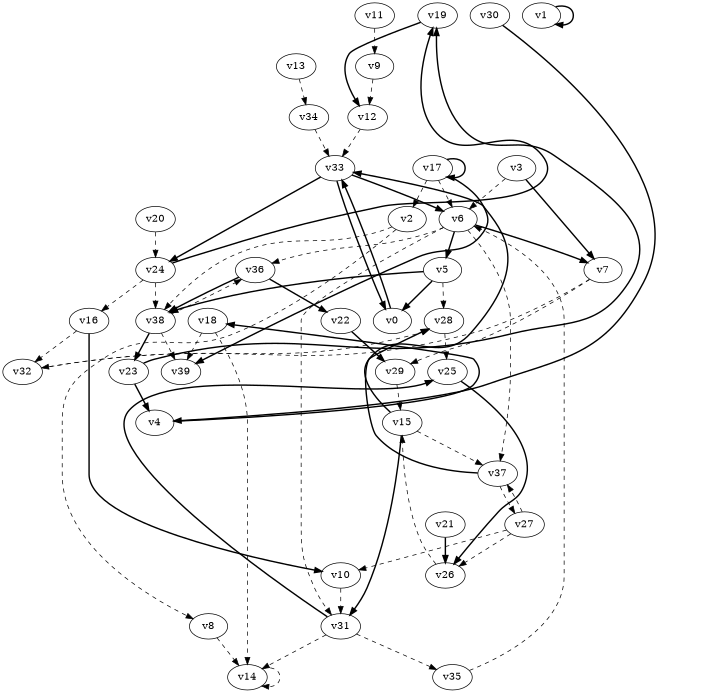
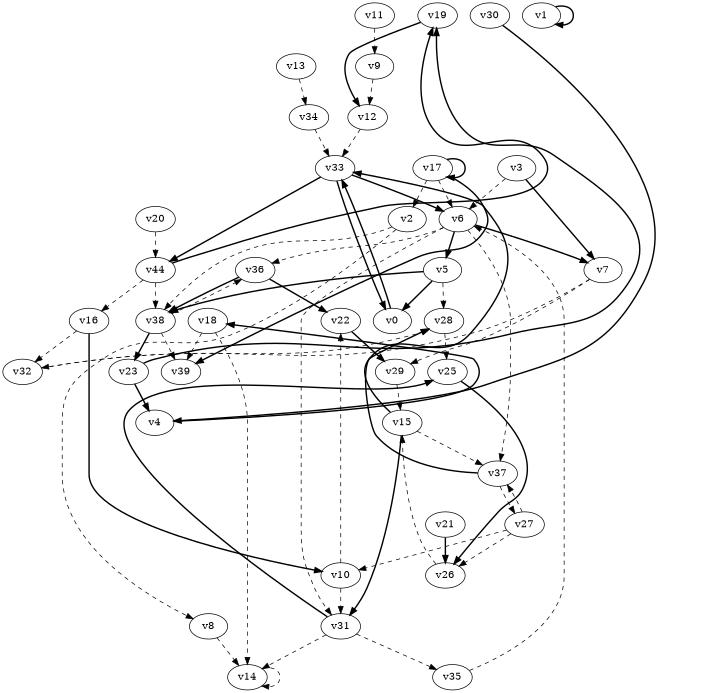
node "v24": label "v24" -> "v44"
edge "v10" -> "v22": added
